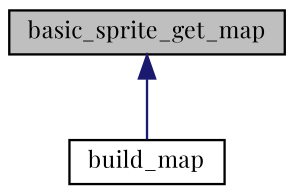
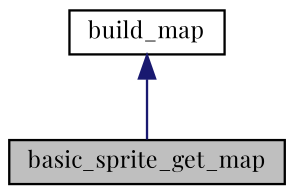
edge "build_map" -> "basic_sprite_get_map": reversed
